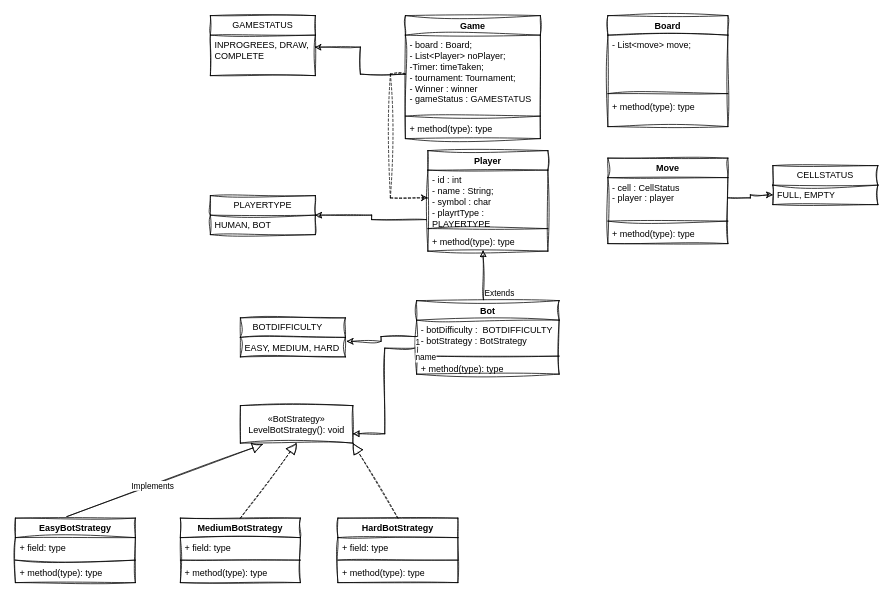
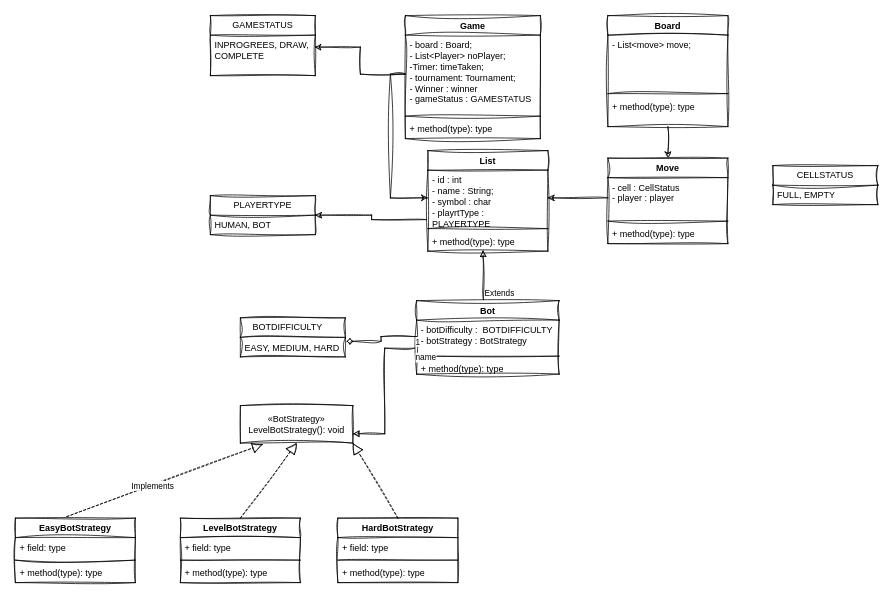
edge "Board" -> "Move": added
edge "- board : Board; - List<Player> noPlayer; -Timer: timeTaken; - tournament: Tournament; - Winner : winner - gameStatus : GAMESTATUS" -> "- id : int - name : String; - symbol : char - playrtType : PLAYERTYPE": style dashed -> solid
node "Player": label "Player" -> "List"
edge "- cell : CellStatus - player : player" -> "- id : int - name : String; - symbol : char - playrtType : PLAYERTYPE": added
edge "- cell : CellStatus - player : player" -> "FULL, EMPTY": removed
edge "- botDifficulty : BOTDIFFICULTY - botStrategy : BotStrategy" -> "EASY, MEDIUM, HARD": arrowhead classic -> diamond
edge "EasyBotStrategy" -> "«BotStrategy» LevelBotStrategy(): void": style solid -> dashed
node "MediumBotStrategy": label "MediumBotStrategy" -> "LevelBotStrategy"
